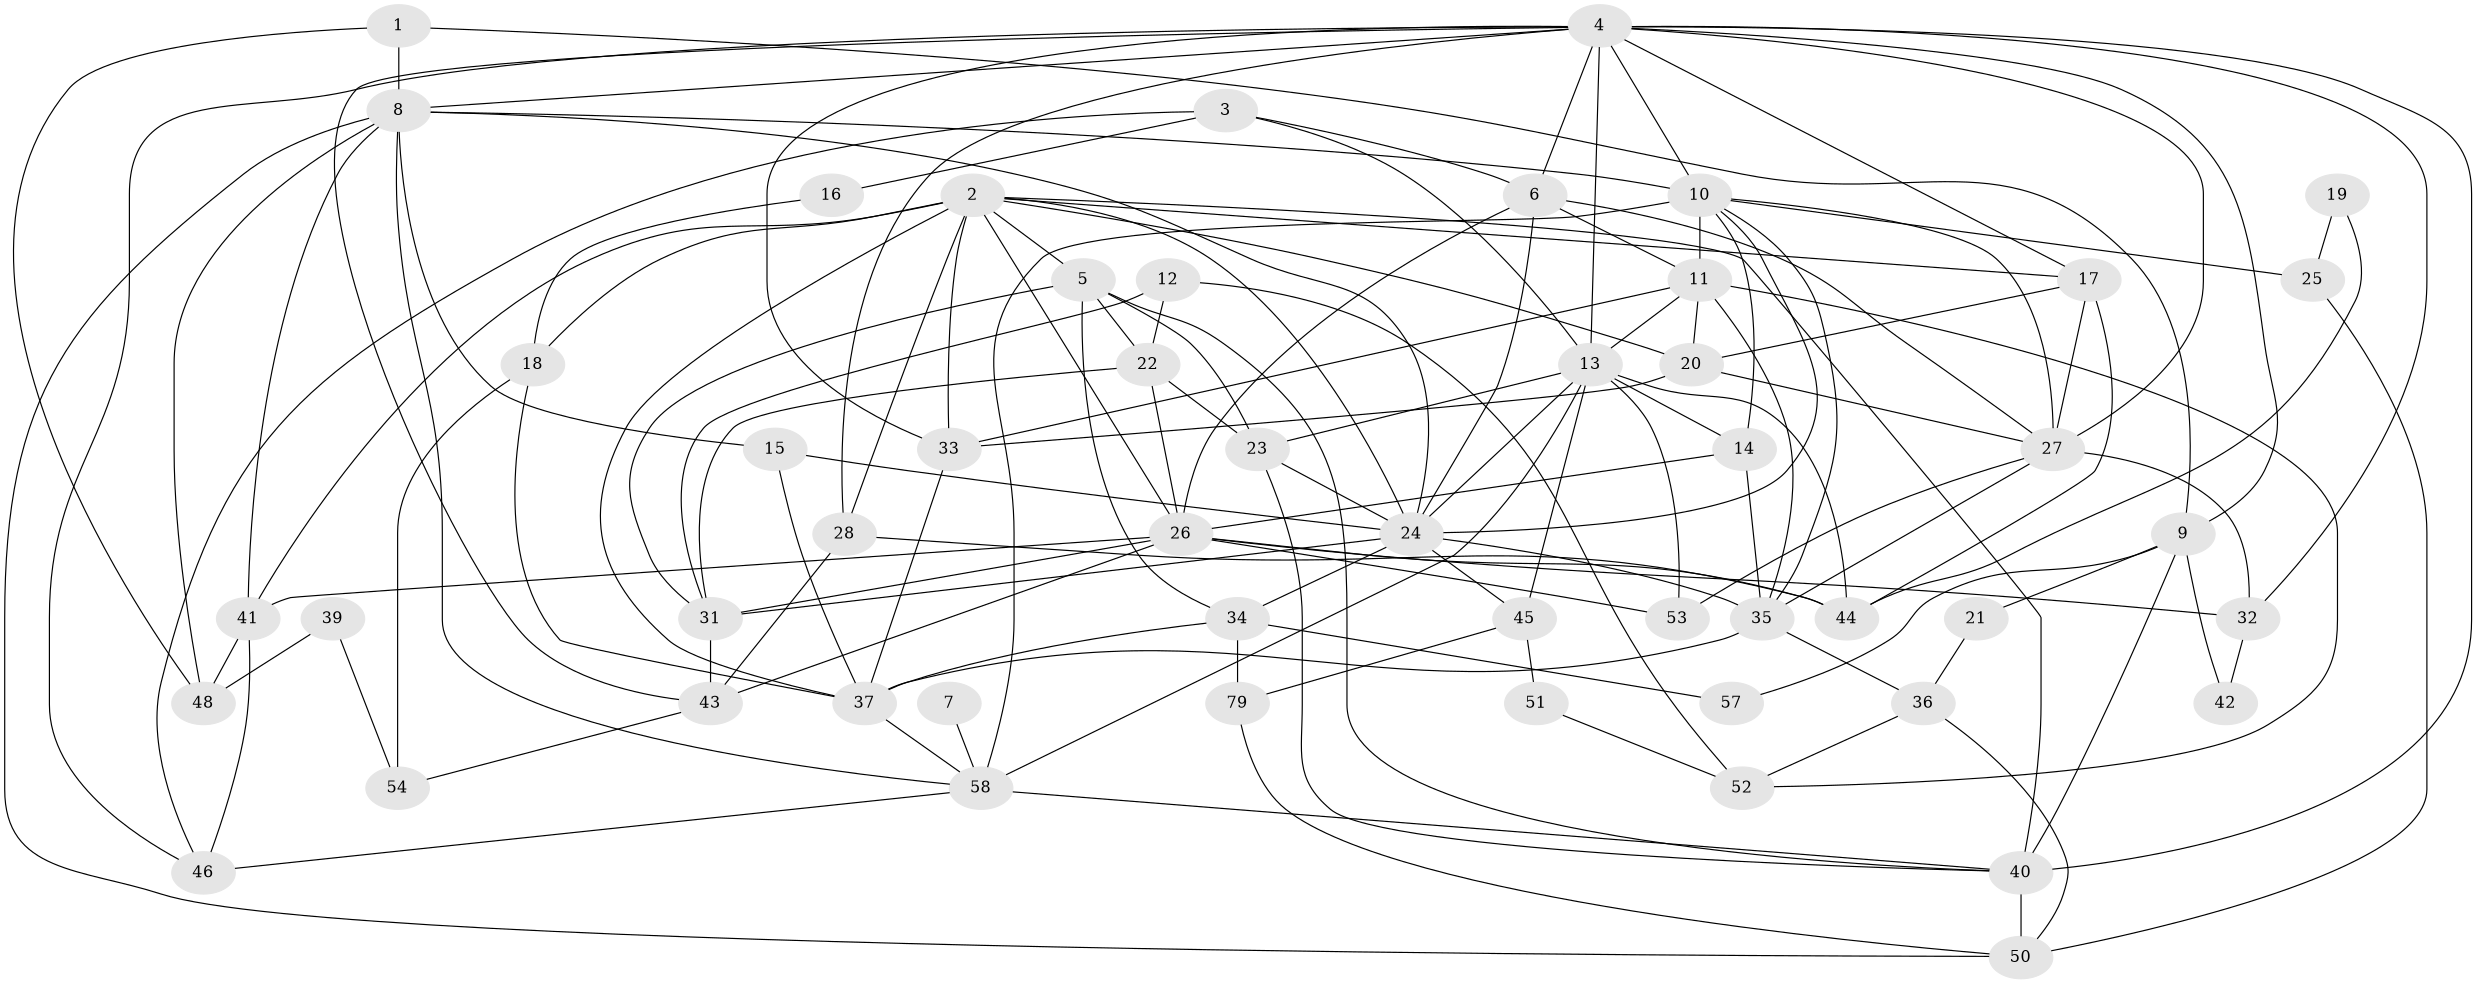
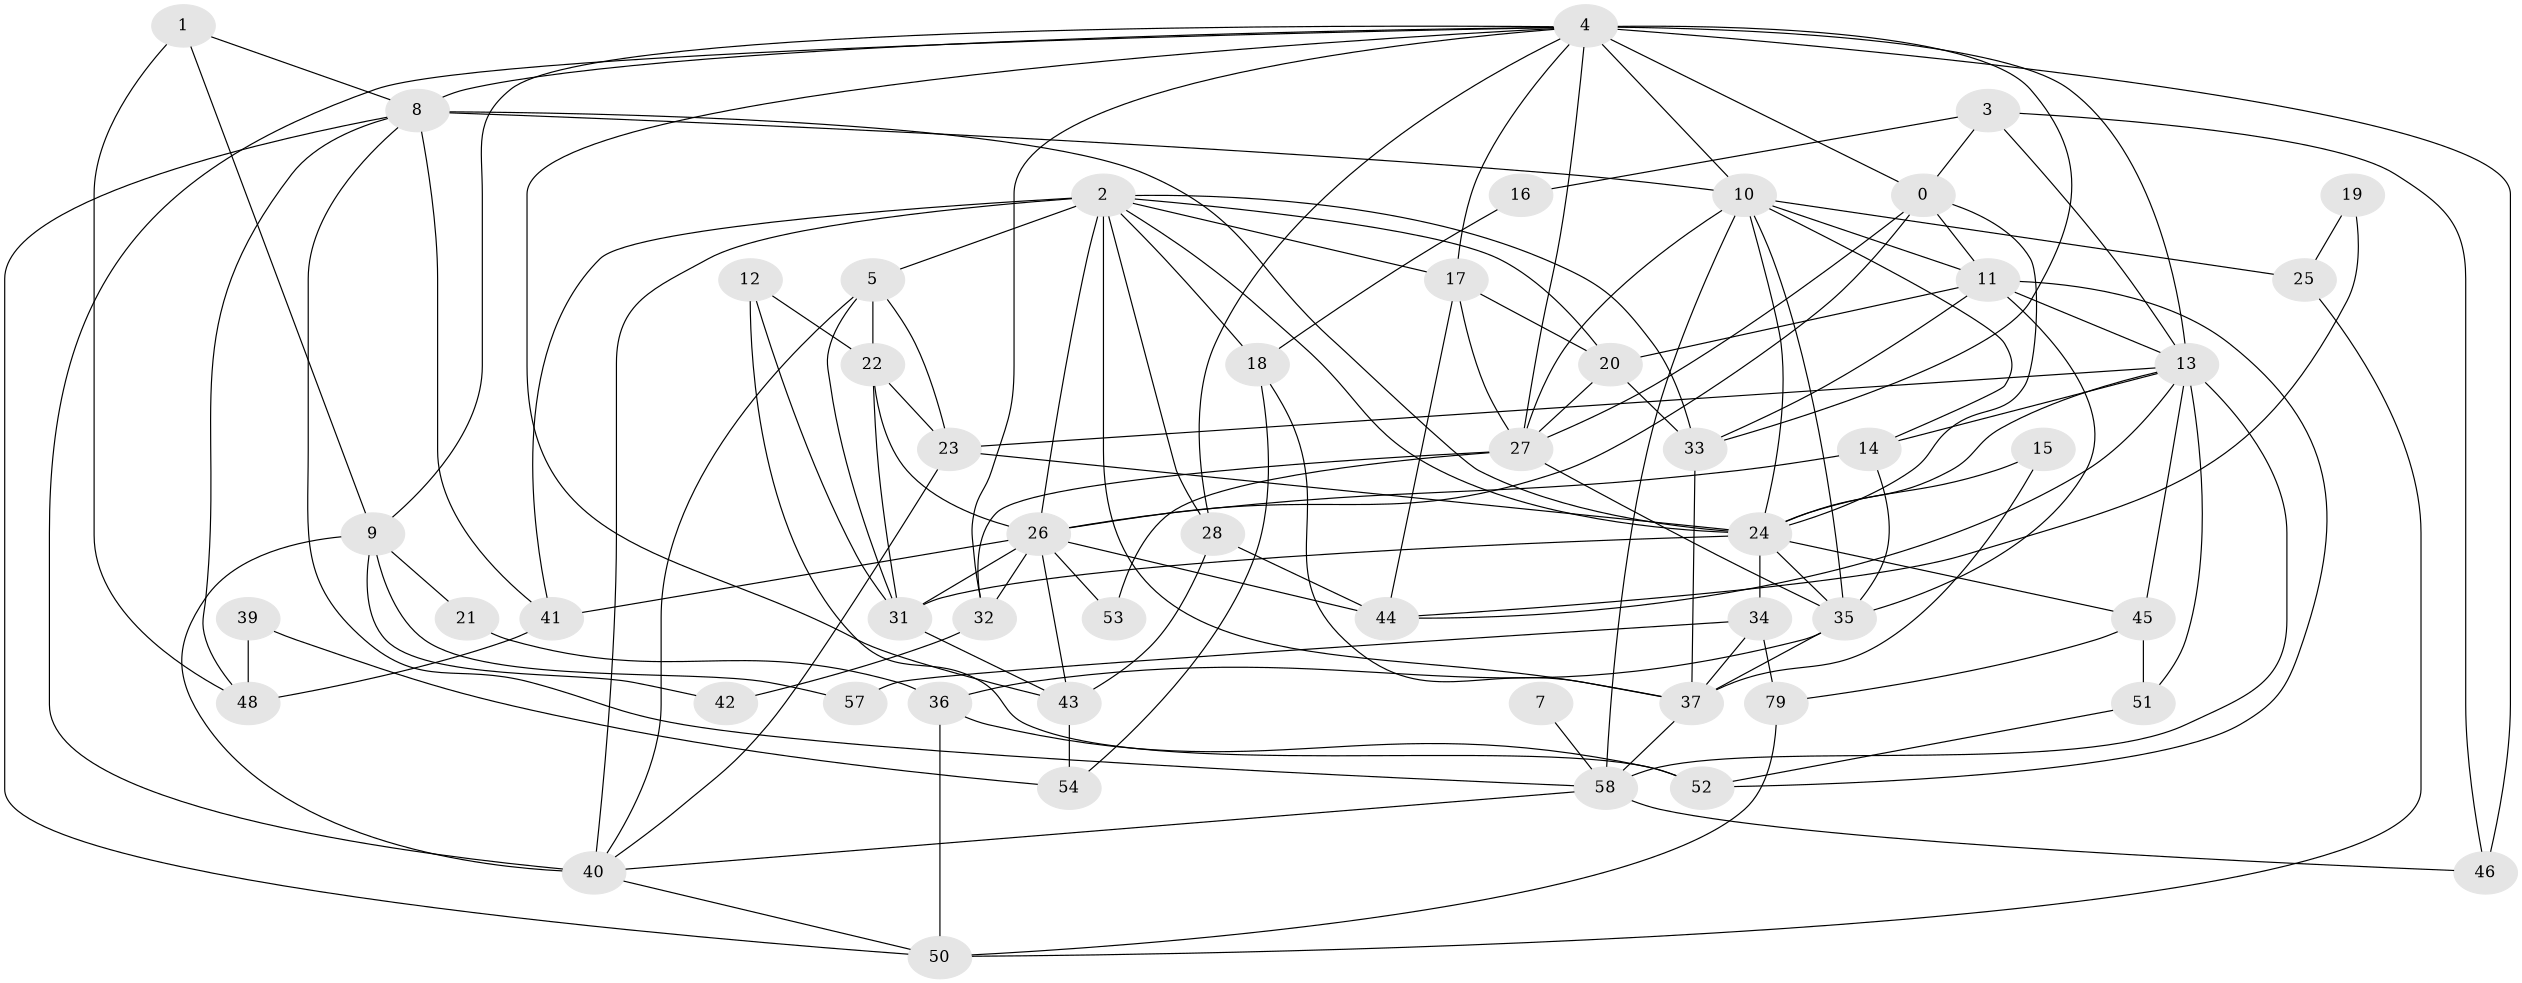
node "6": label "6" -> "0"
edge "8" -- "15": removed
edge "5" -- "34": removed
edge "13" -- "53": now "13" -- "51"
edge "41" -- "46": removed
